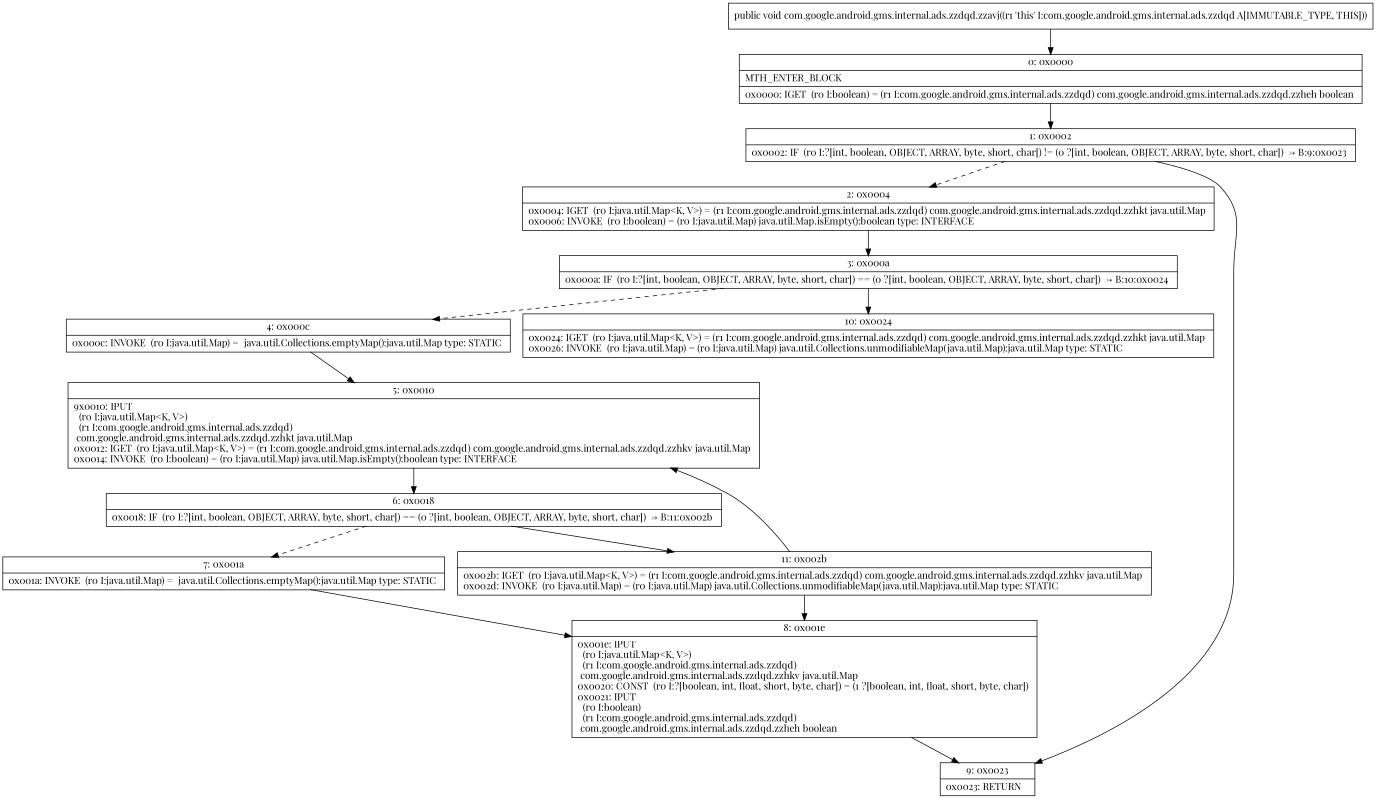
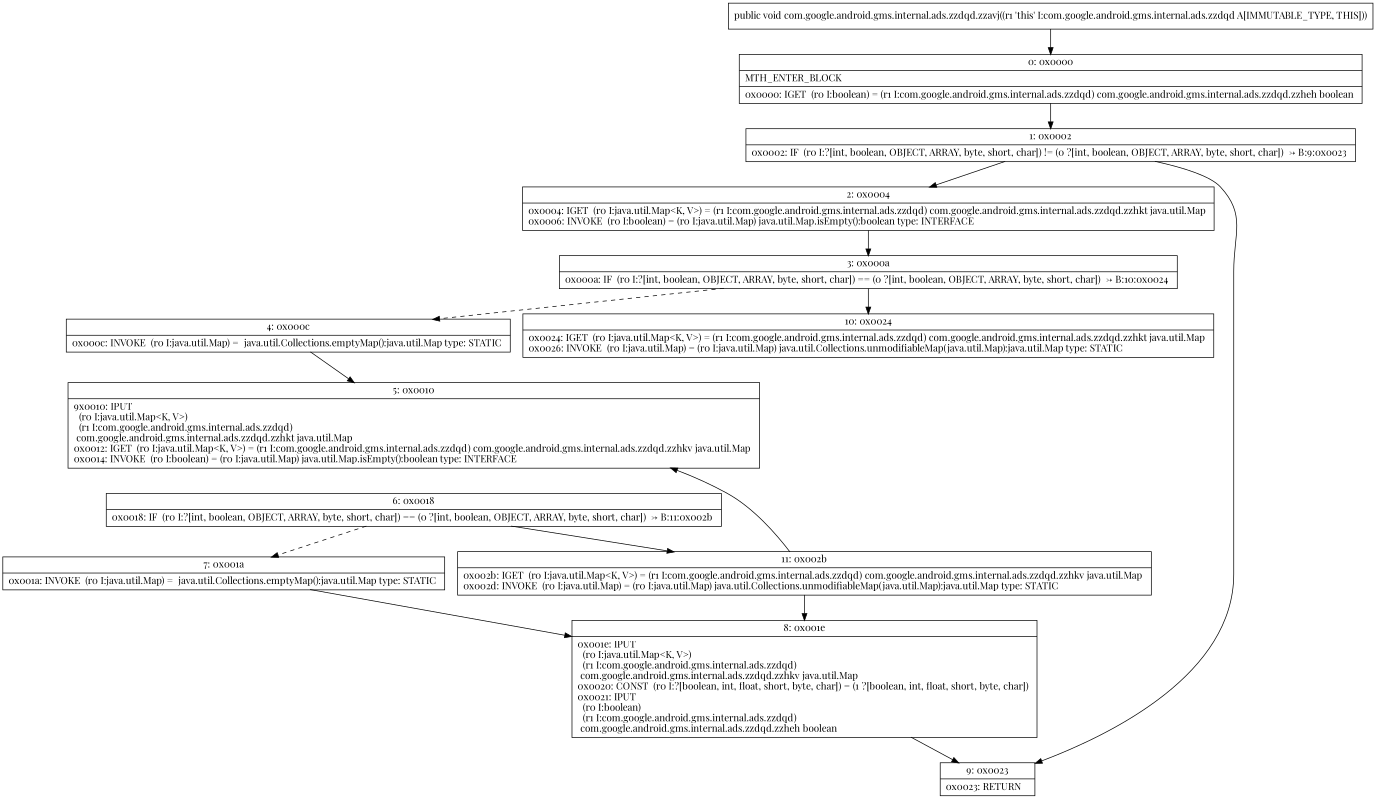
edge "1: 0x0002" -> "2: 0x0004": style dashed -> solid
edge "5: 0x0010" -> "6: 0x0018": removed
